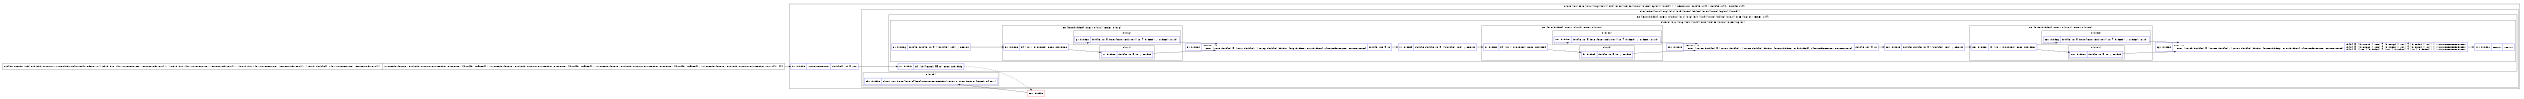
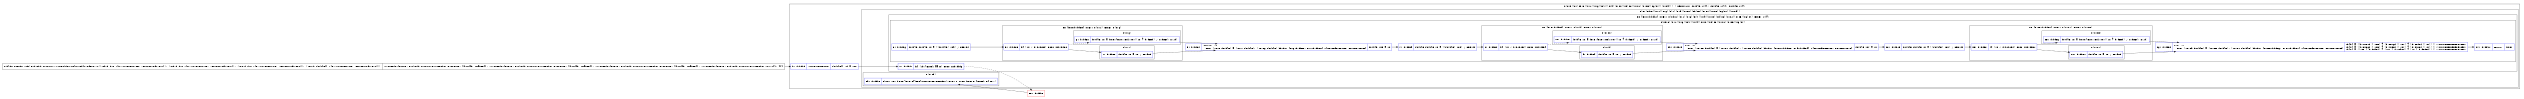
node "10: 0x0040": text "METHOD: r1" -> "PHI: r1"
node "17: 0x00b4": text "return" -> "have"
